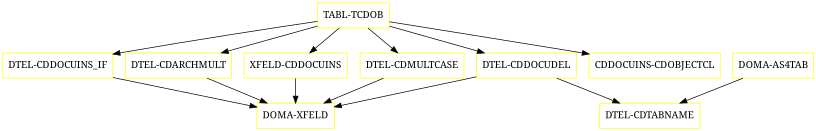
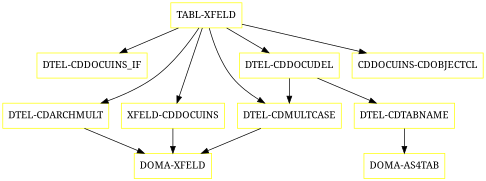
node "TABL-TCDOB": label "TABL-TCDOB" -> "TABL-XFELD"
edge "DOMA-AS4TAB" -> "DTEL-CDTABNAME": reversed
edge "DTEL-CDDOCUDEL" -> "DOMA-XFELD": now "DTEL-CDDOCUDEL" -> "DTEL-CDMULTCASE"
edge "DTEL-CDDOCUINS_IF" -> "DOMA-XFELD": removed
